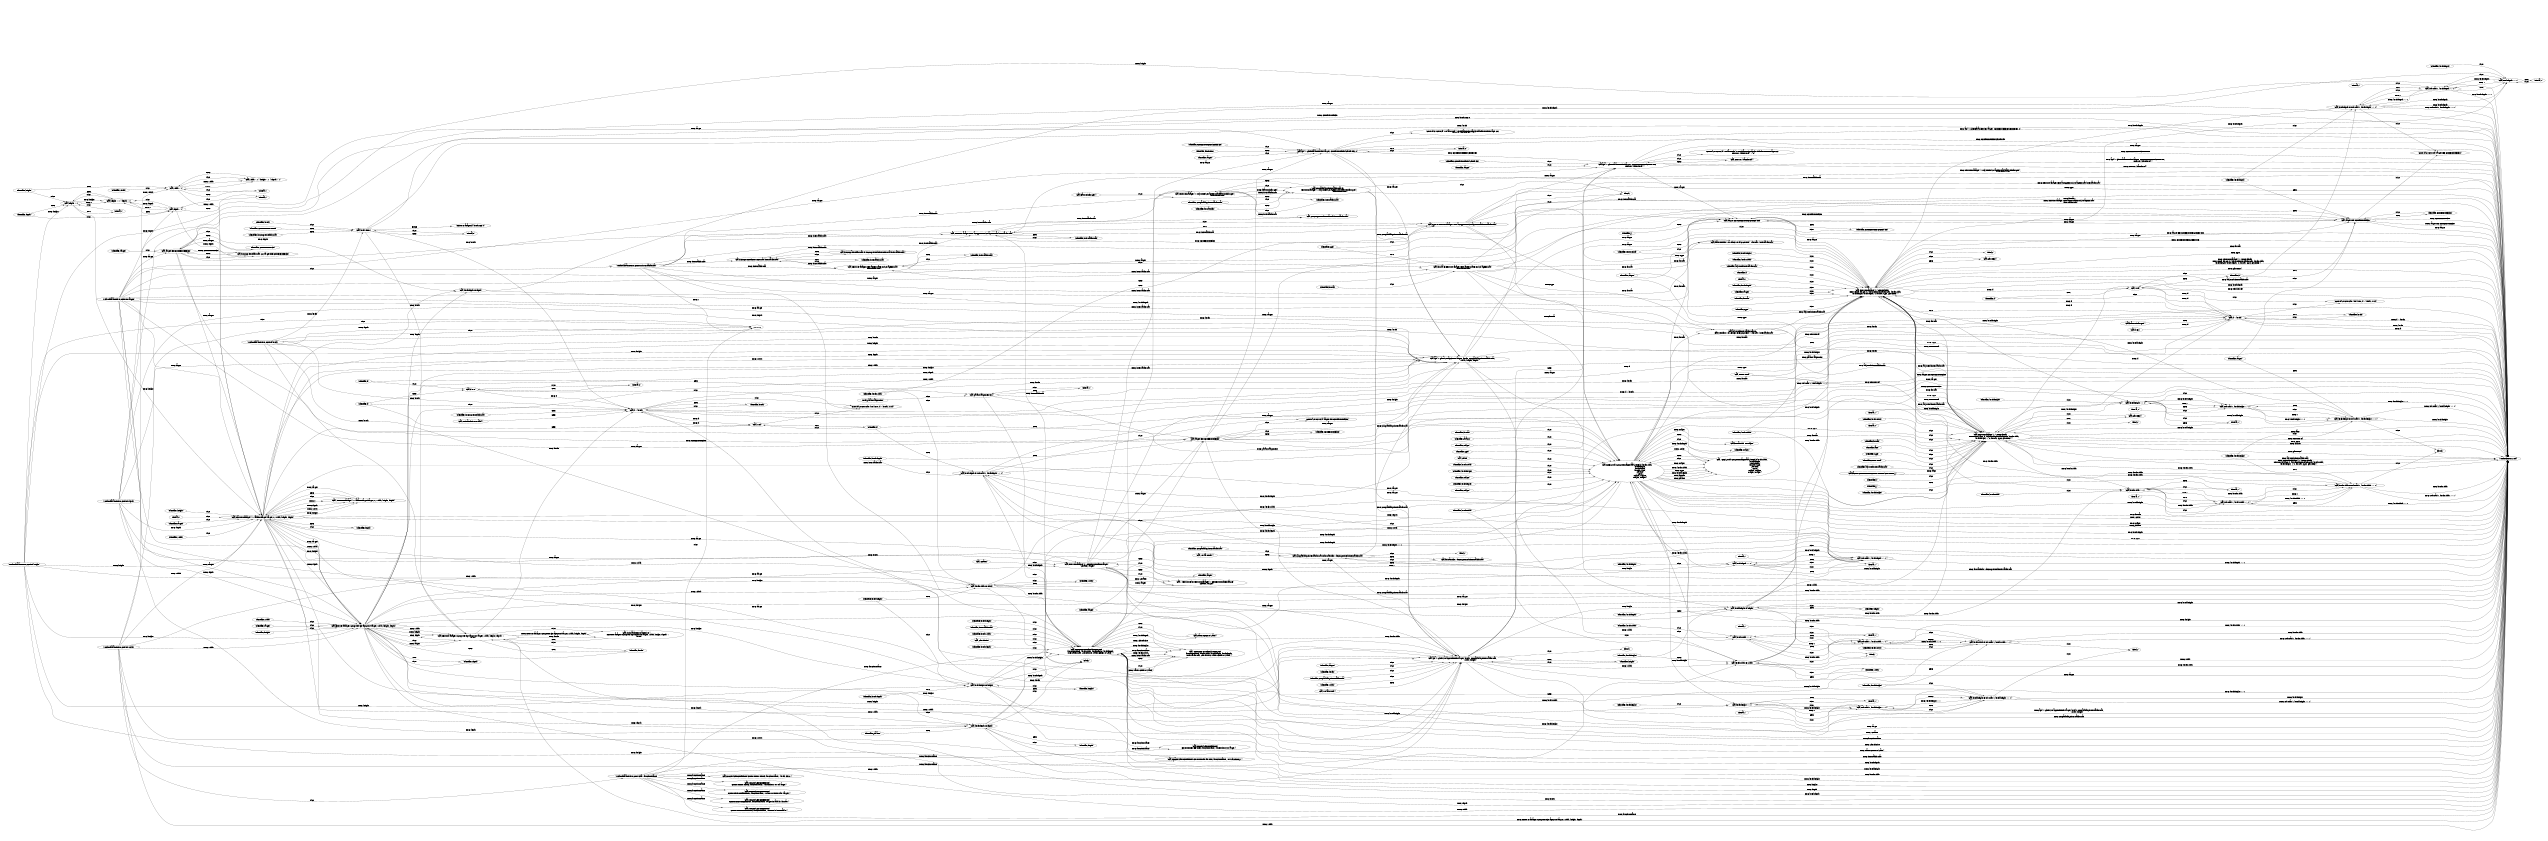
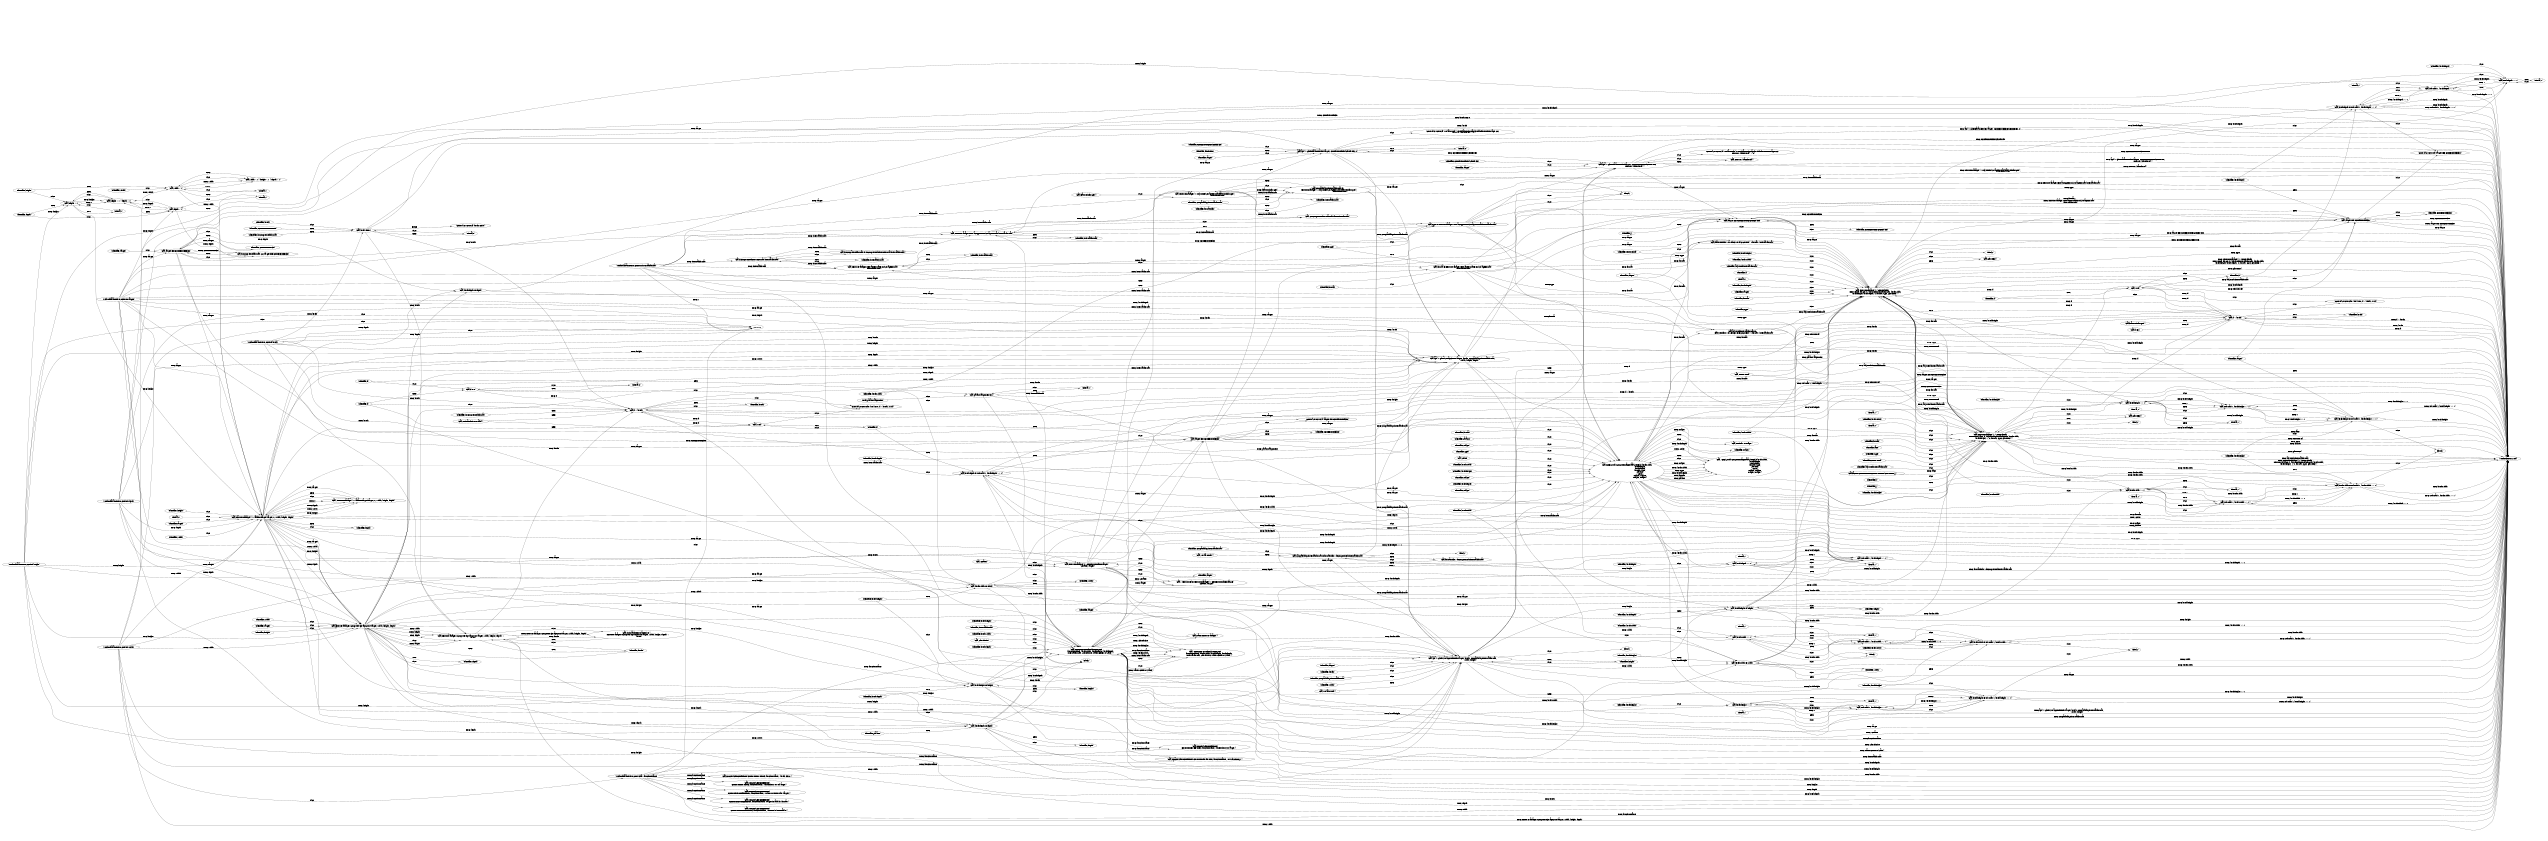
edge "(MethodParameterIn,GLenum internal_format)" -> "(MethodReturn,void)": now "(Call,estimated_size.IsValid())" -> "(MethodReturn,void)"
node "(Call,GetCompressedFormatInfo(internal_format))": label "(Call,GetCompressedFormatInfo(internal_format))" -> "(Call,GetCompressedFormatInfo(dimension_format))"
node "(TextureManager,if (levels == 0))": label "(TextureManager,if (levels == 0))" -> "(ControlStructure,if (levels == 0))"
node "(Identifier,GL_INVALID_VALUE)": label "(Identifier,GL_INVALID_VALUE)" -> "(Identifier,GL_INVALID_ERROR)"
edge "(MethodParameterIn,GLenum target)" -> "(MethodParameterIn,GLenum internal_format)": now "(MethodParameterIn,GLenum target)" -> "1000100"
node "(Call,format_info != nullptr)": label "(Call,format_info != nullptr)" -> "(Call,too_info != nullptr)"
node "(Call,state_.GetErrorState())": label "(Call,state_.GetErrorState())" -> "(Call,state_.TextureManager())"
